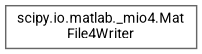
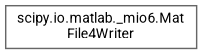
node "scipy.io.matlab._mio4.Mat File4Writer": label "scipy.io.matlab._mio4.Mat File4Writer" -> "scipy.io.matlab._mio6.Mat File4Writer"
